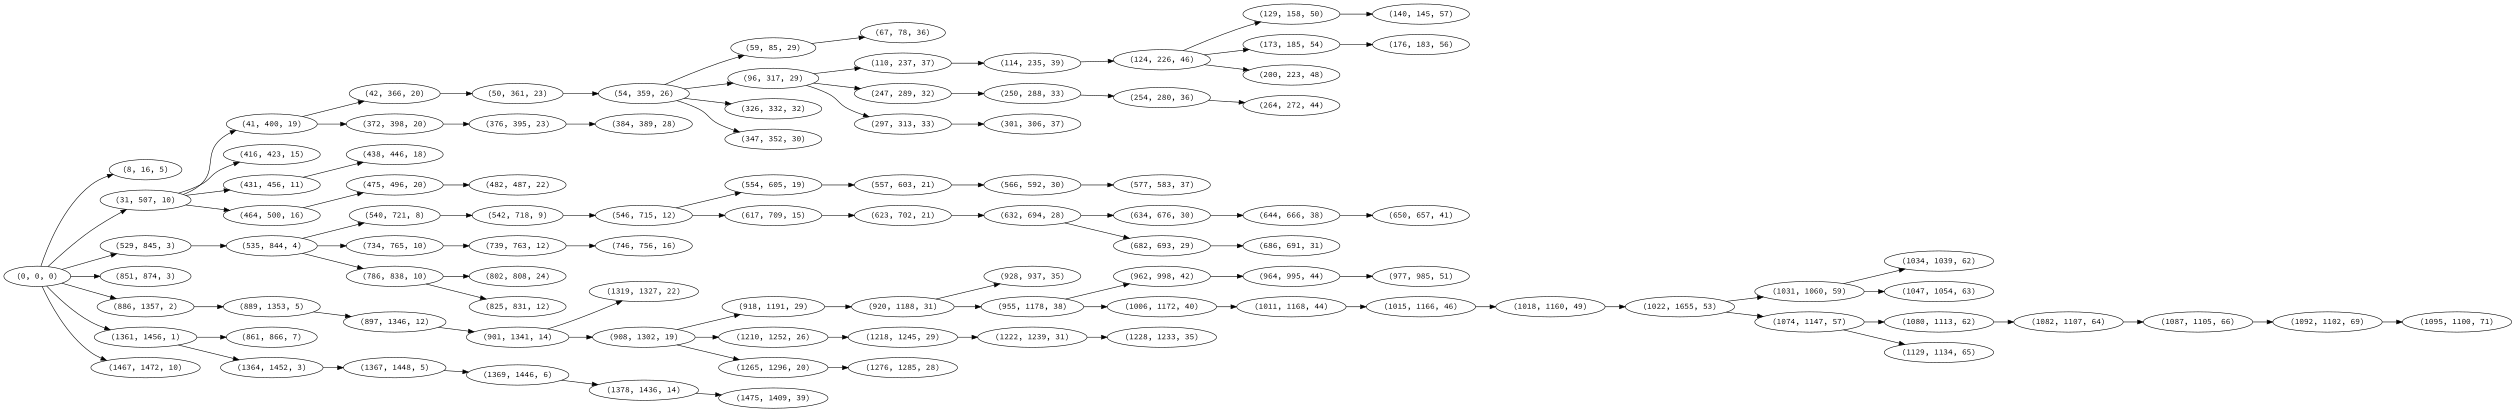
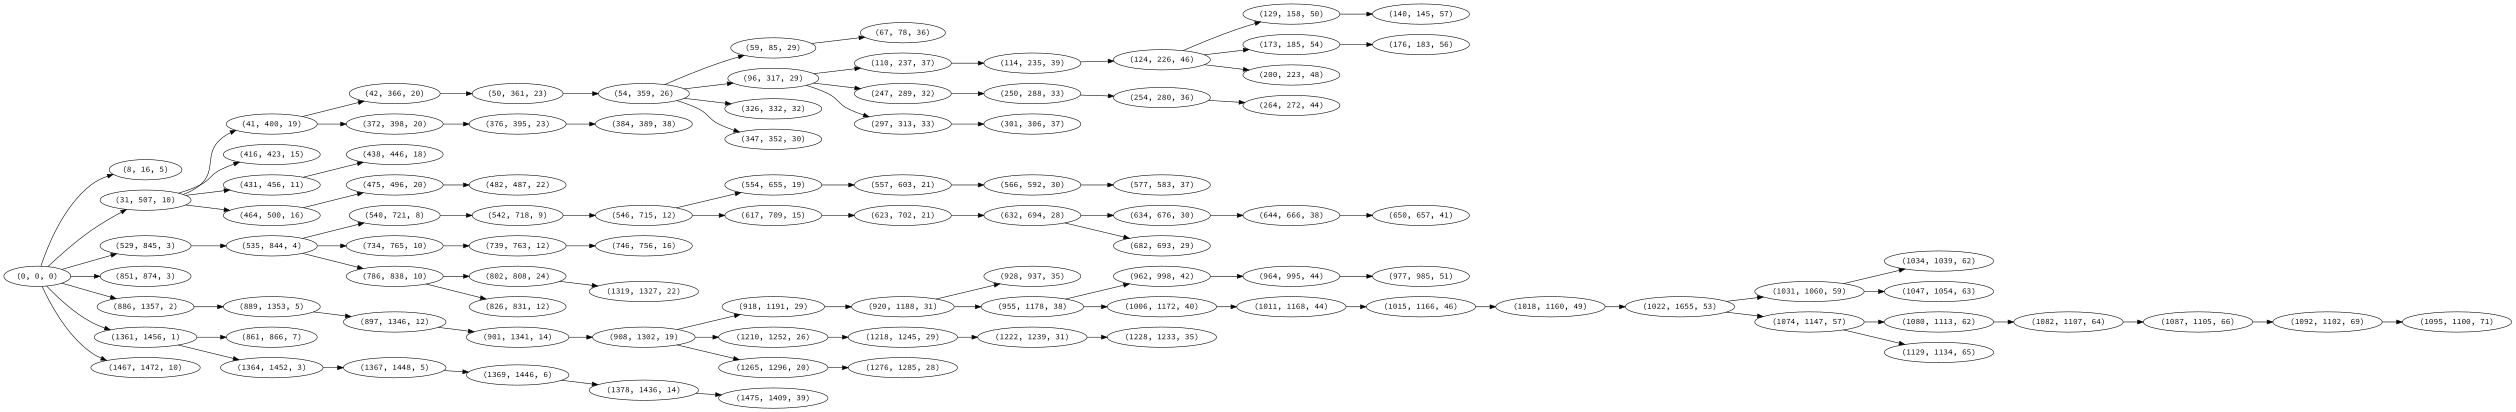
node "(384, 389, 28)": label "(384, 389, 28)" -> "(384, 389, 38)"
node "(554, 605, 19)": label "(554, 605, 19)" -> "(554, 655, 19)"
node "(686, 691, 31)": removed
node "(825, 831, 12)": label "(825, 831, 12)" -> "(826, 831, 12)"
edge "(901, 1341, 14)" -> "(1319, 1327, 22)": now "(802, 808, 24)" -> "(1319, 1327, 22)"
